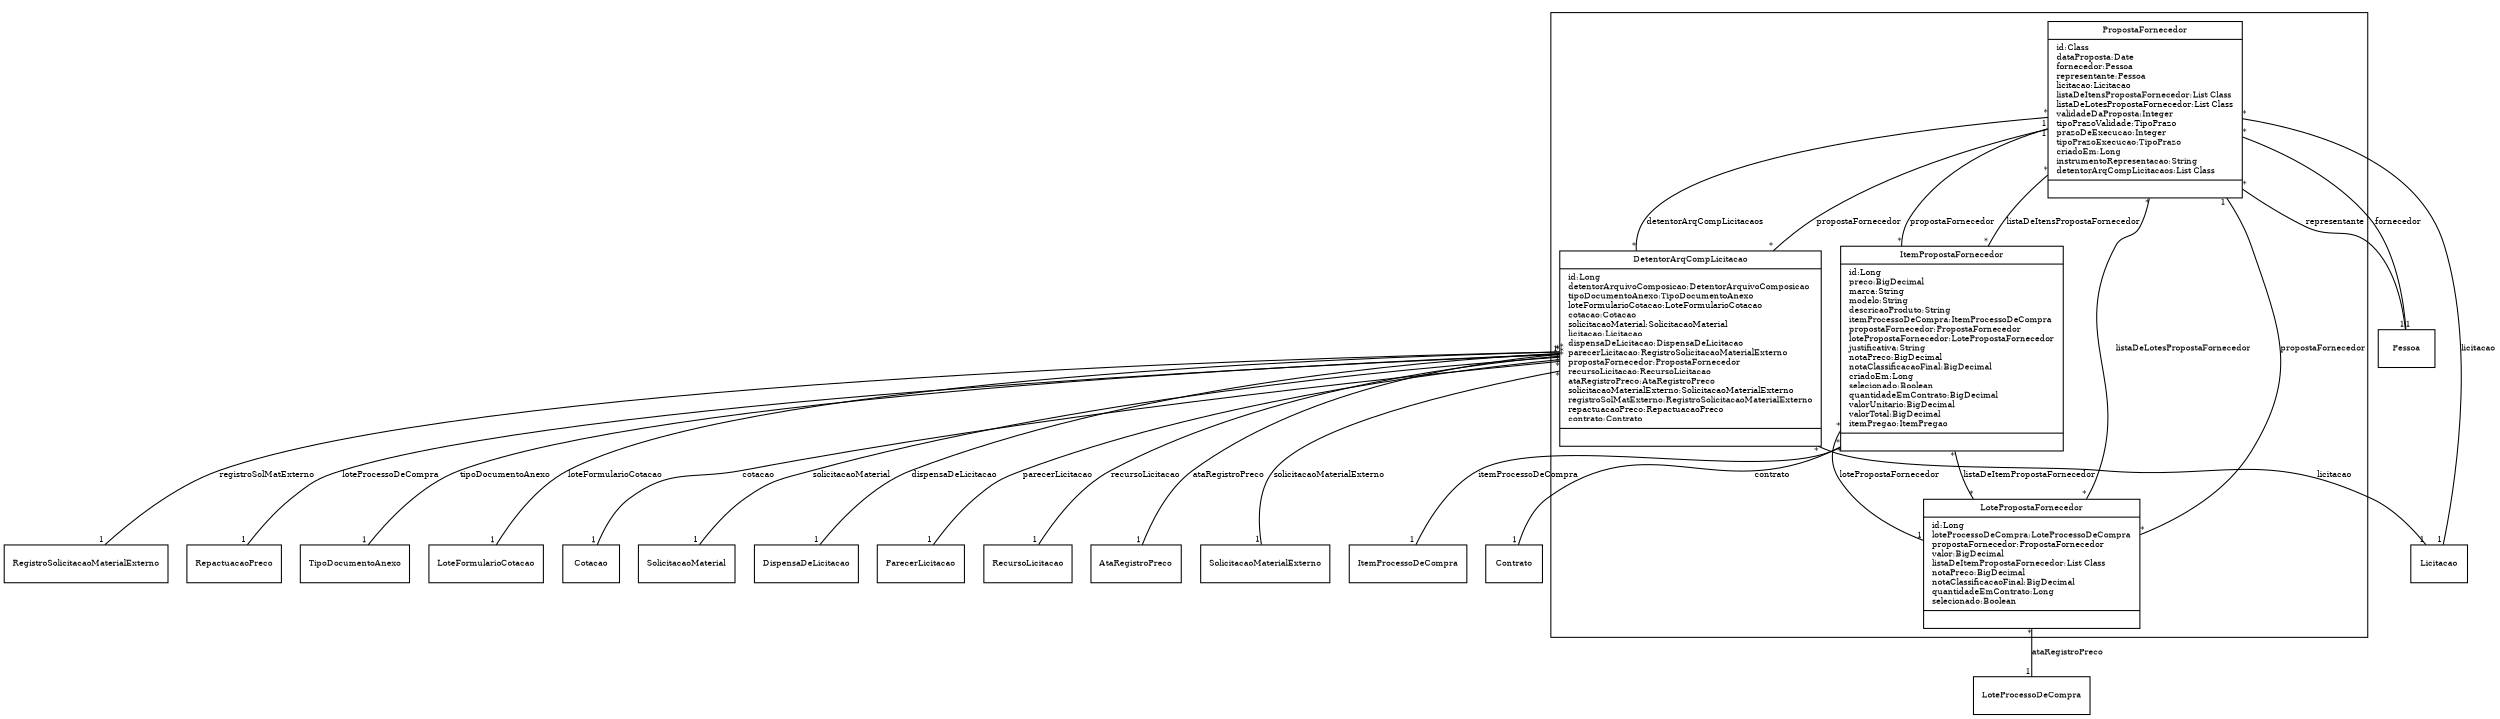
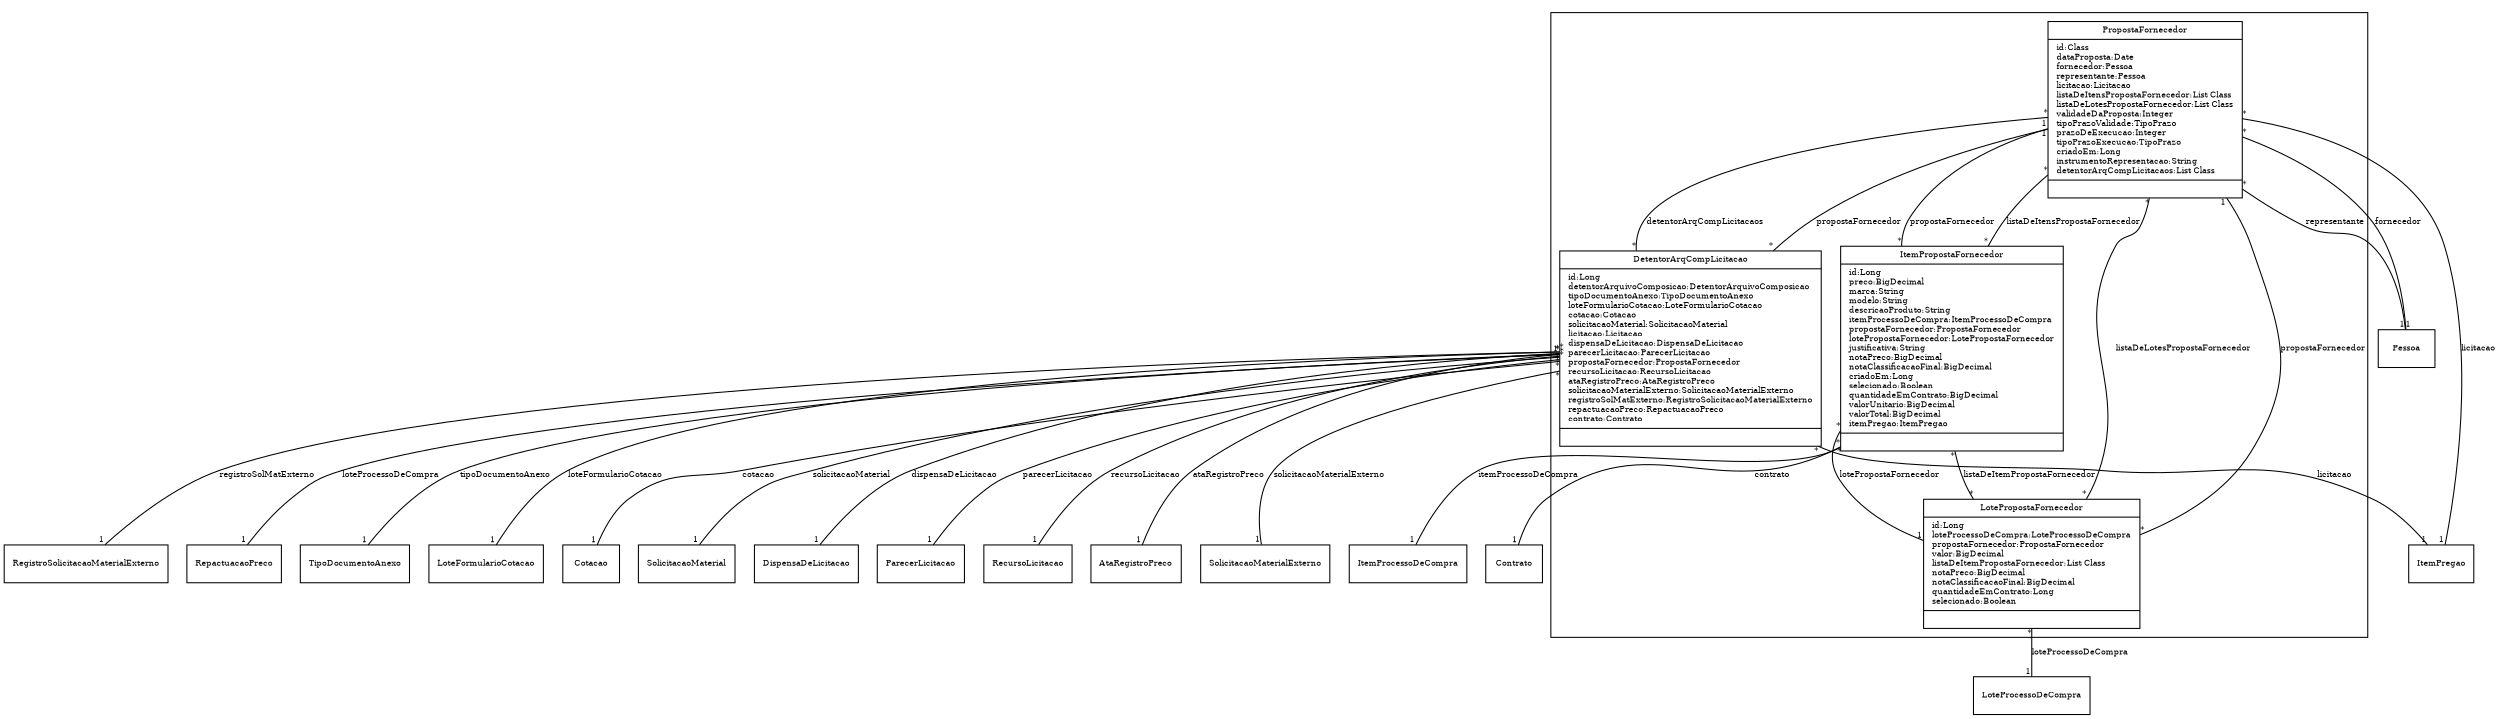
node "DetentorArqCompLicitacao": text "parecerLicitacao:RegistroSolicitacaoMaterialExterno" -> "parecerLicitacao:ParecerLicitacao"
node "Licitacao": label "Licitacao" -> "ItemPregao"
edge "LotePropostaFornecedor" -- "LoteProcessoDeCompra": label "ataRegistroPreco" -> "loteProcessoDeCompra"
